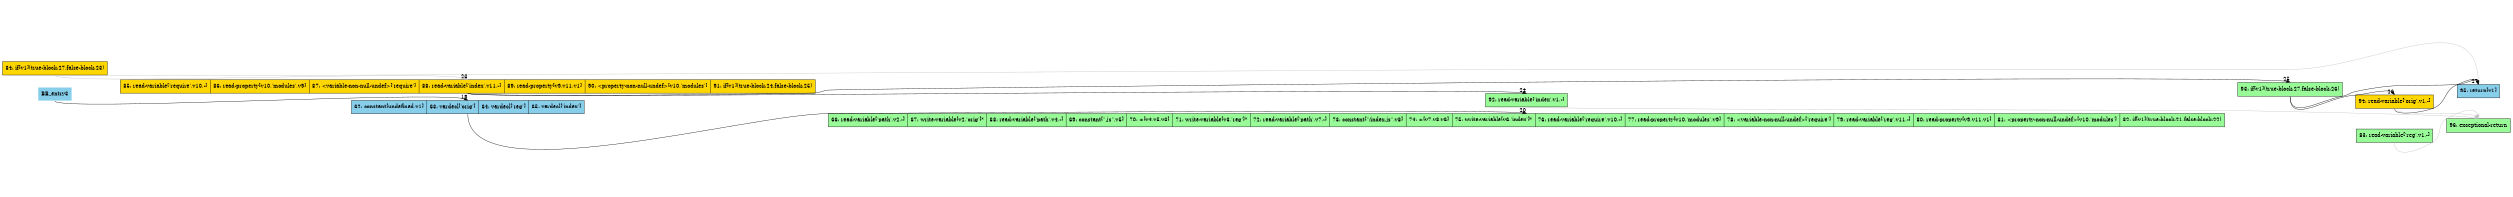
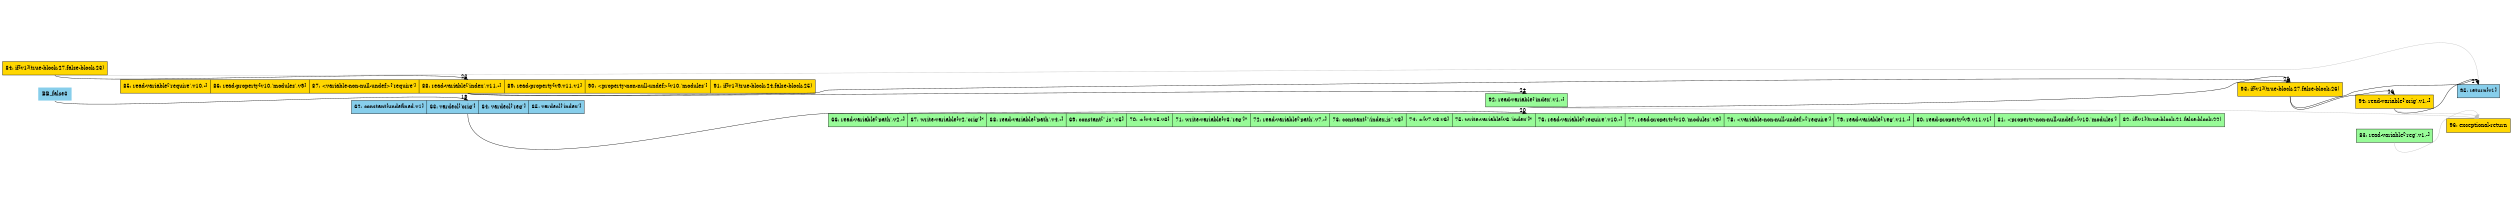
edge "84: if[v1](true-block:27,false-block:23)" -> "85: read-variable['require',v10,-]": color gray -> black
node "93: if[v1](true-block:27,false-block:26)": fillcolor palegreen -> gold
node "BB_entry3": label "BB_entry3" -> "BB_false3"
edge "92: read-variable['index',v1,-]" -> "93: if[v1](true-block:27,false-block:26)": added
node "96: exceptional-return": fillcolor palegreen -> gold
